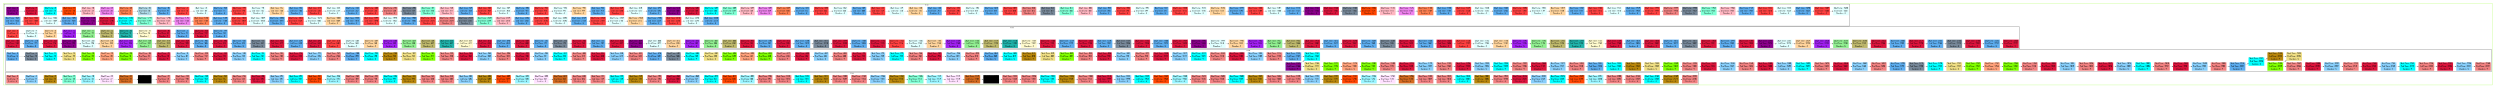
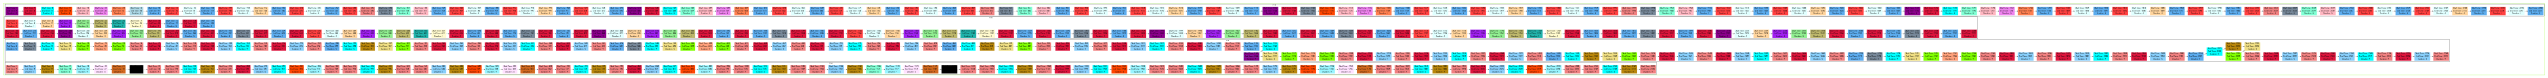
node "Start Time : 1592": added
